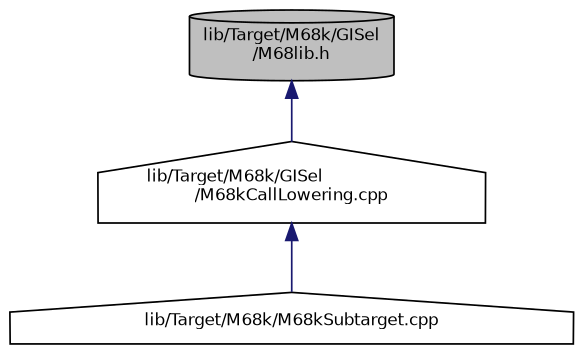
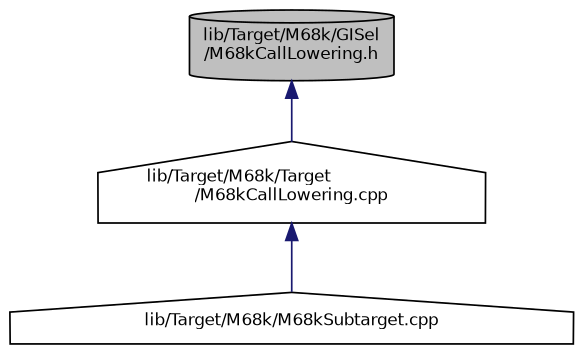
node "lib/Target/M68k/GISel /M68lib.h": label "lib/Target/M68k/GISel /M68lib.h" -> "lib/Target/M68k/GISel /M68kCallLowering.h"
node "lib/Target/M68k/GISel /M68kCallLowering.cpp": label "lib/Target/M68k/GISel /M68kCallLowering.cpp" -> "lib/Target/M68k/Target /M68kCallLowering.cpp"
